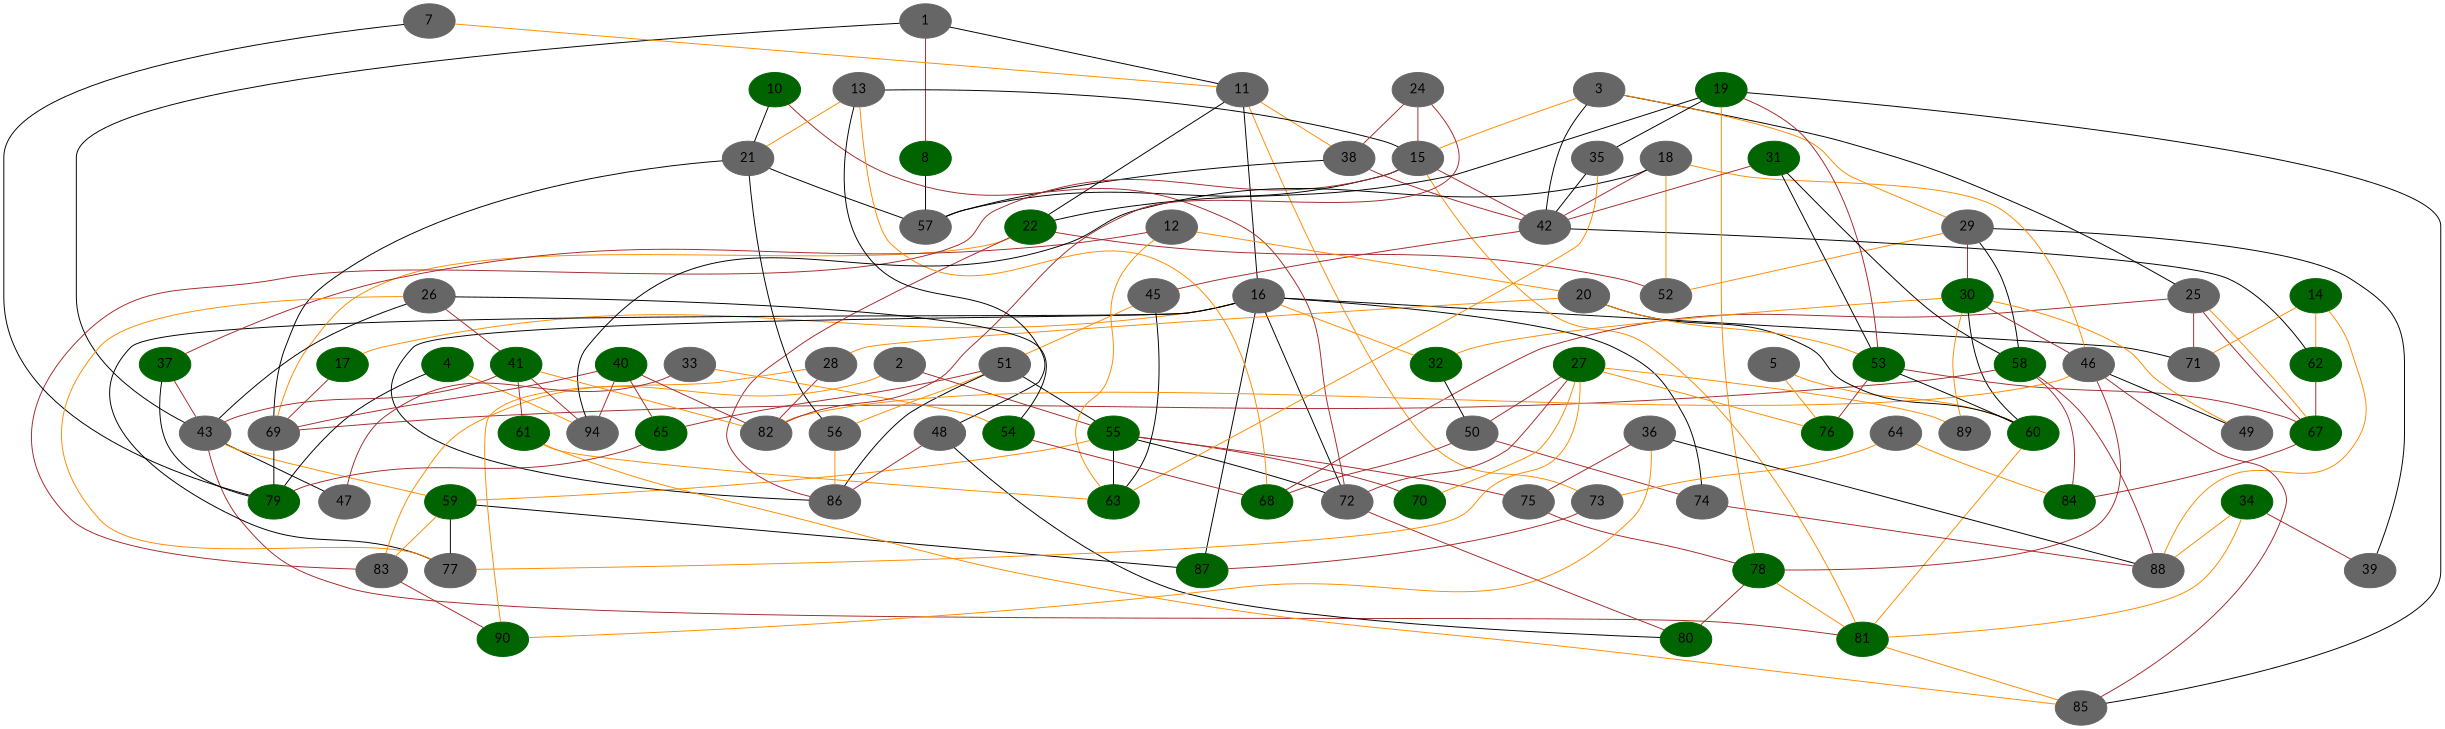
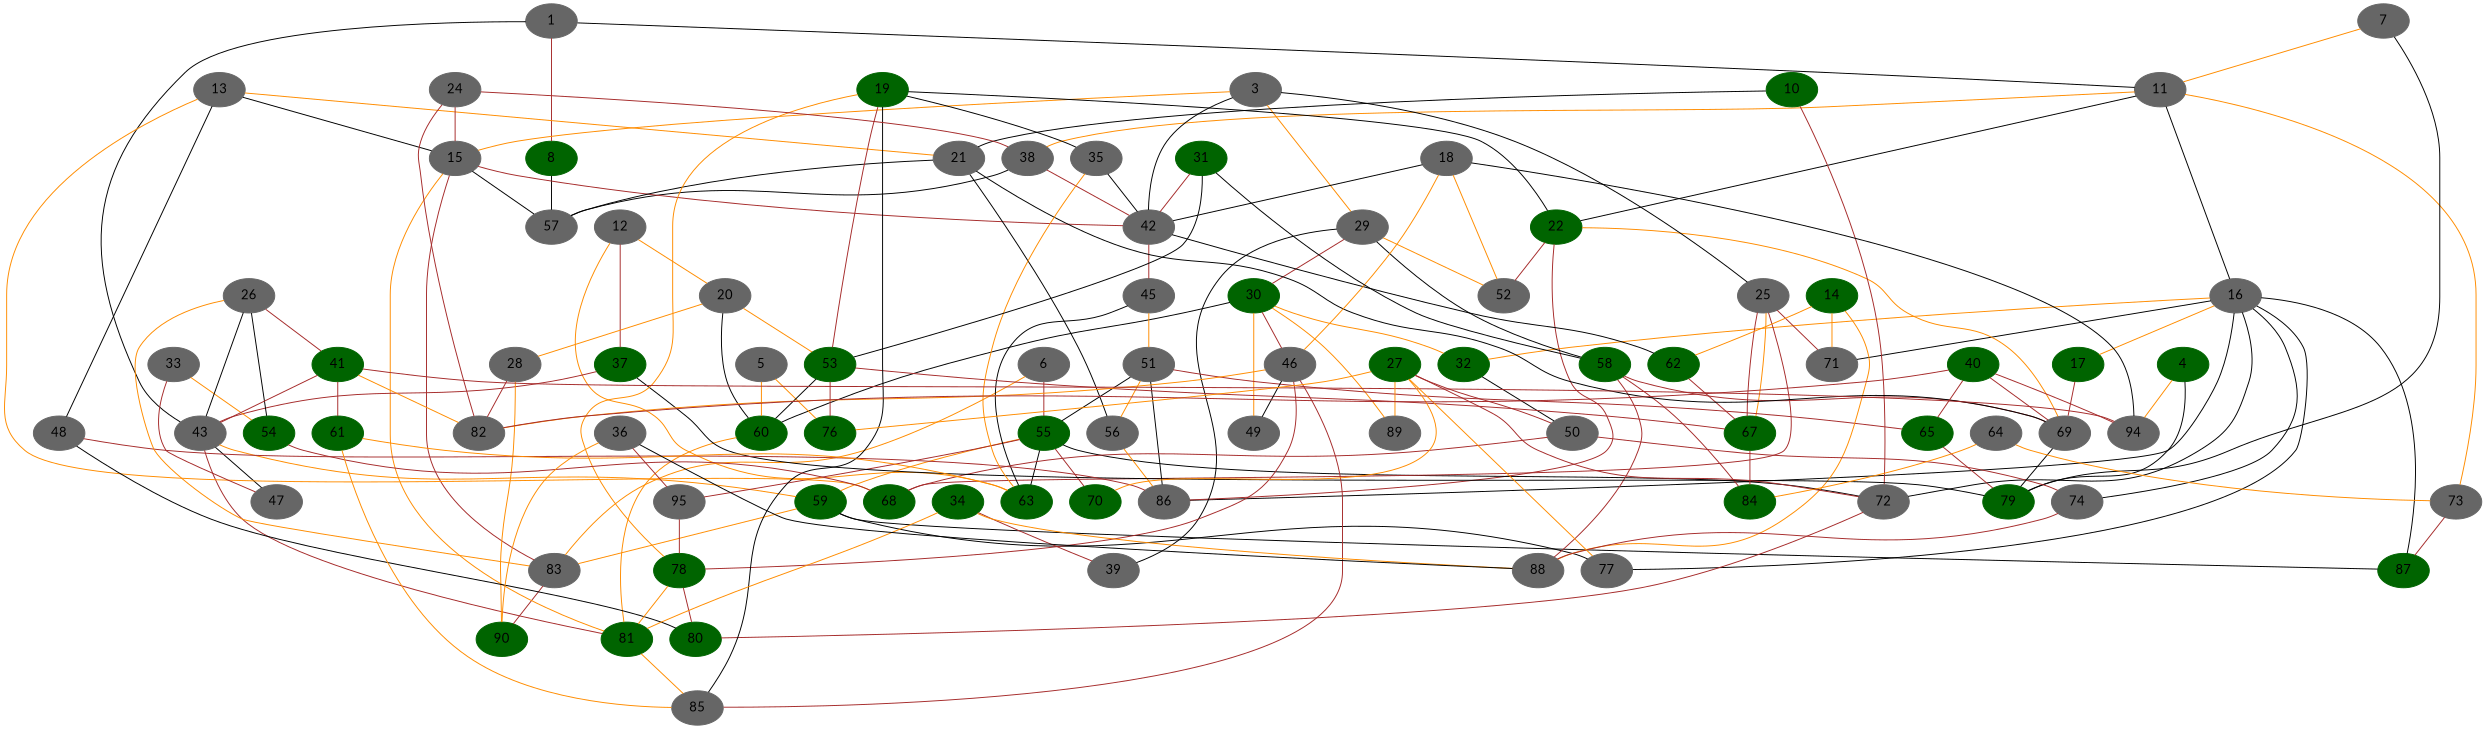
edge "18" -- "42": color brown -> black
node "2": label "2" -> "6"
edge "26" -- "77": now "26" -- "83"
node "75": label "75" -> "95"
